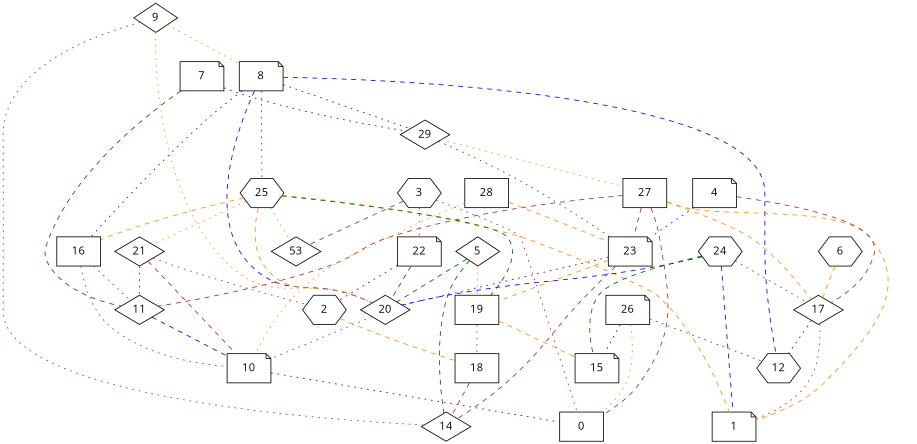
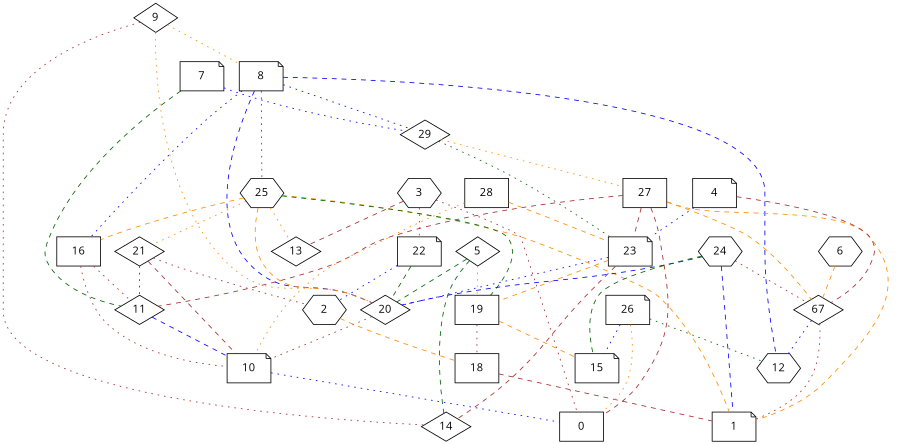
node "53": label "53" -> "13"
node "17": label "17" -> "67"
edge "18" -- "14": now "18" -- "1"
